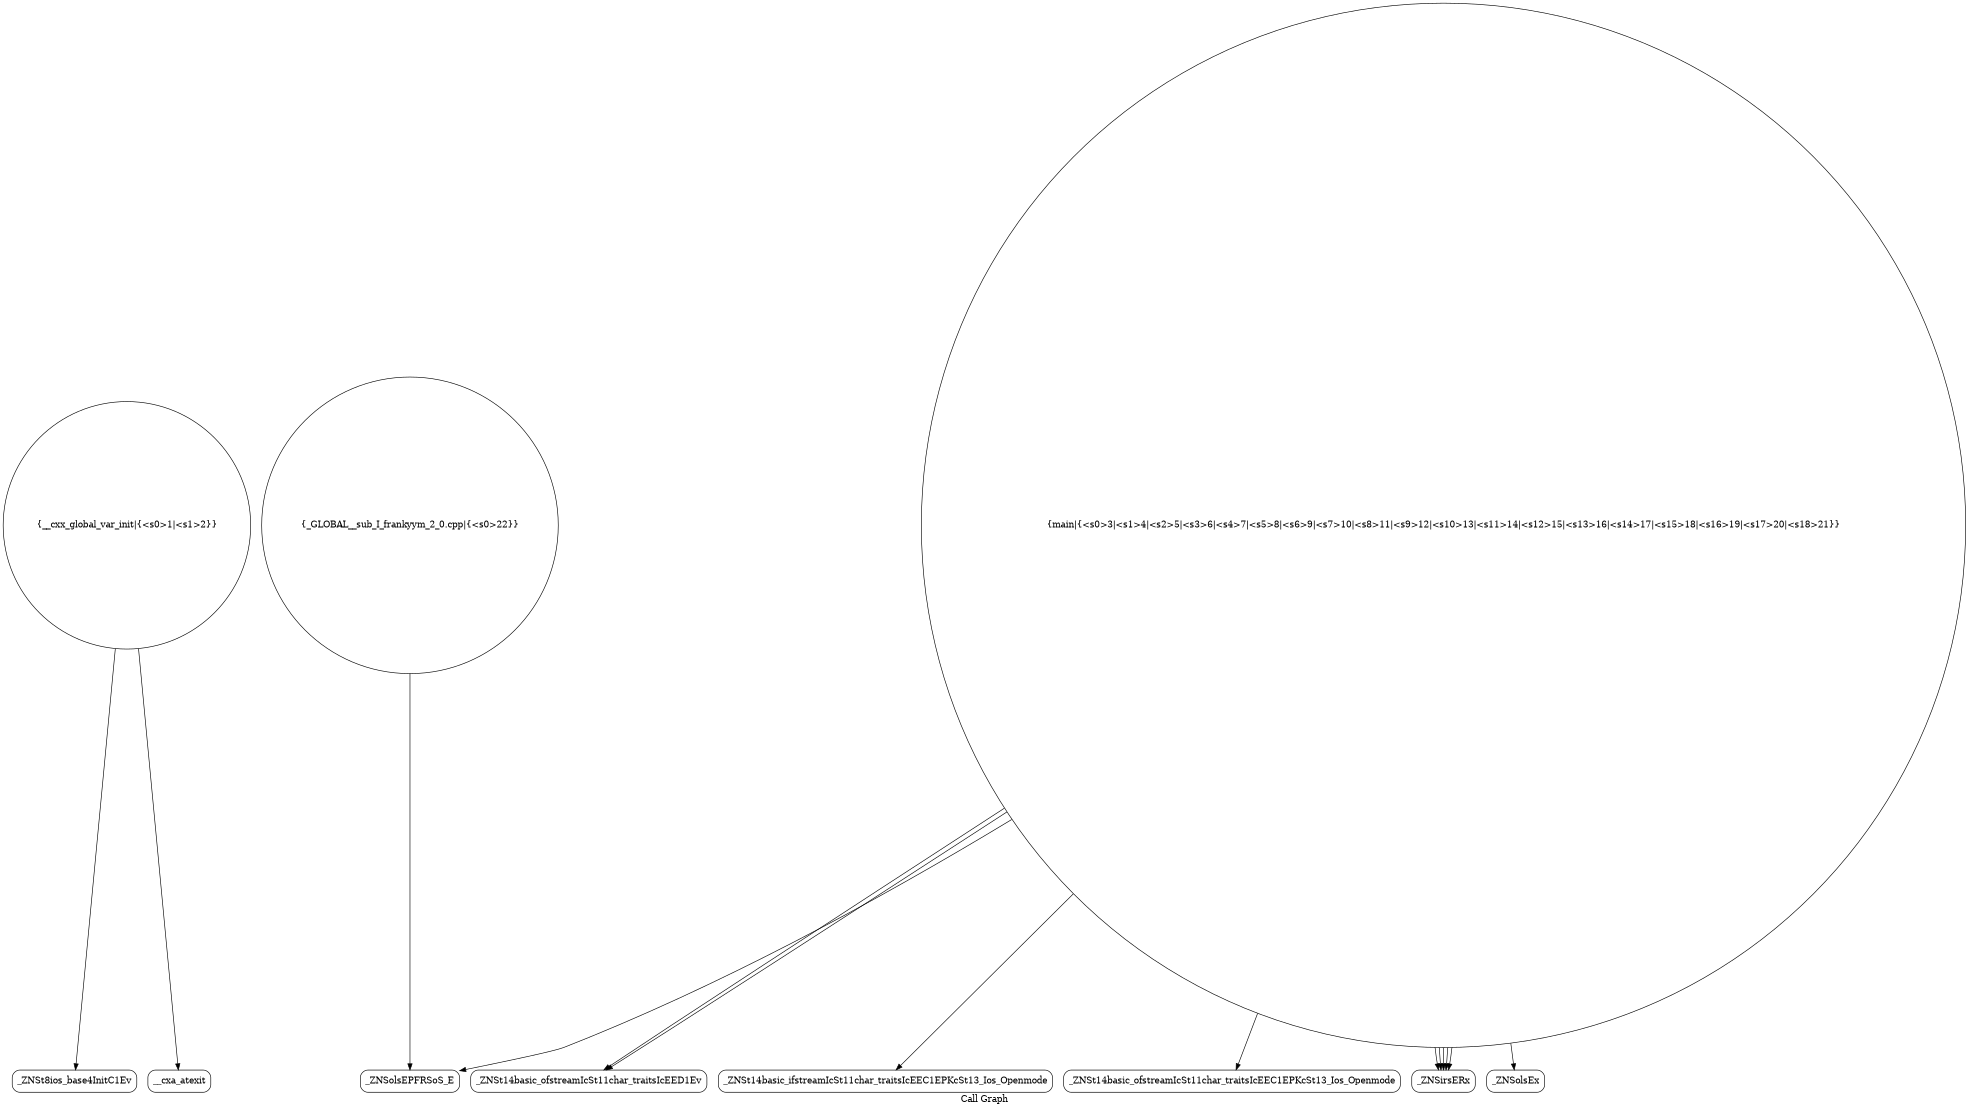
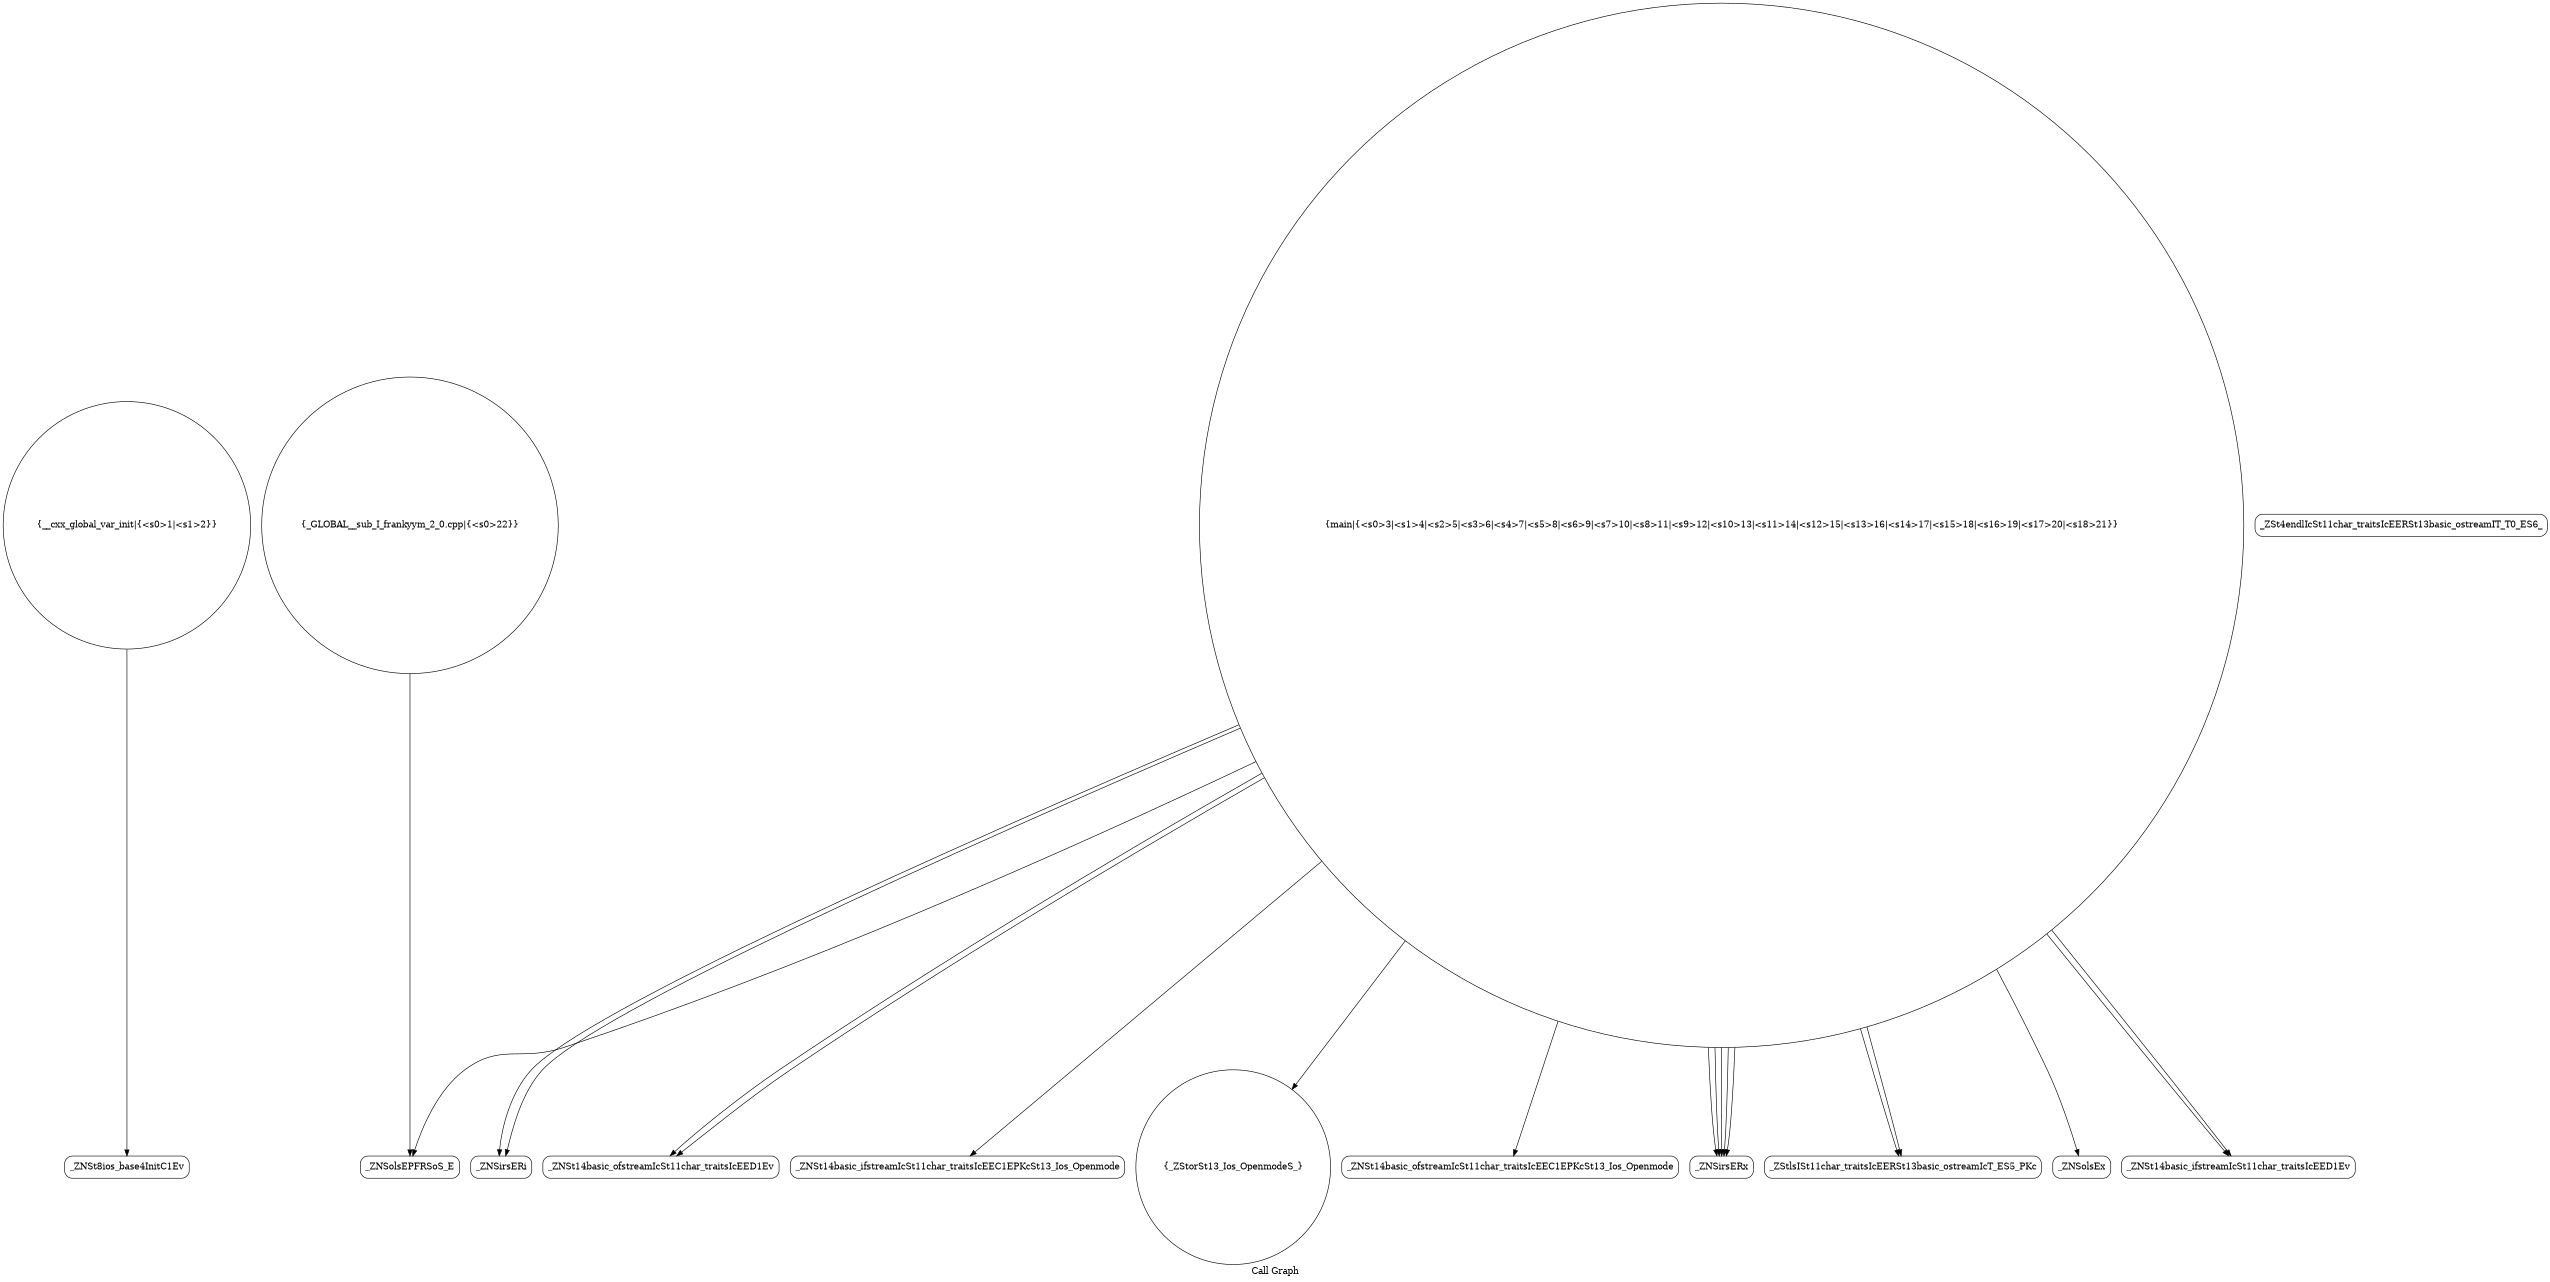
node "_ZSt4endlIcSt11char_traitsIcEERSt13basic_ostreamIT_T0_ES6_": added
node "__cxa_atexit": removed
node "_ZNSirsERi": added
node "{_ZStorSt13_Ios_OpenmodeS_}": added
node "_ZStlsISt11char_traitsIcEERSt13basic_ostreamIcT_ES5_PKc": added
node "_ZNSt14basic_ifstreamIcSt11char_traitsIcEED1Ev": added
